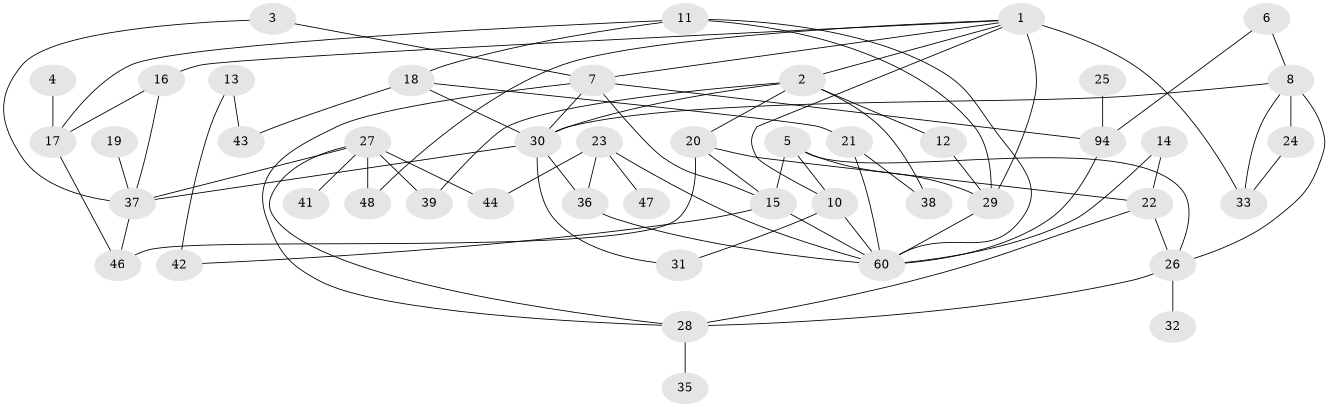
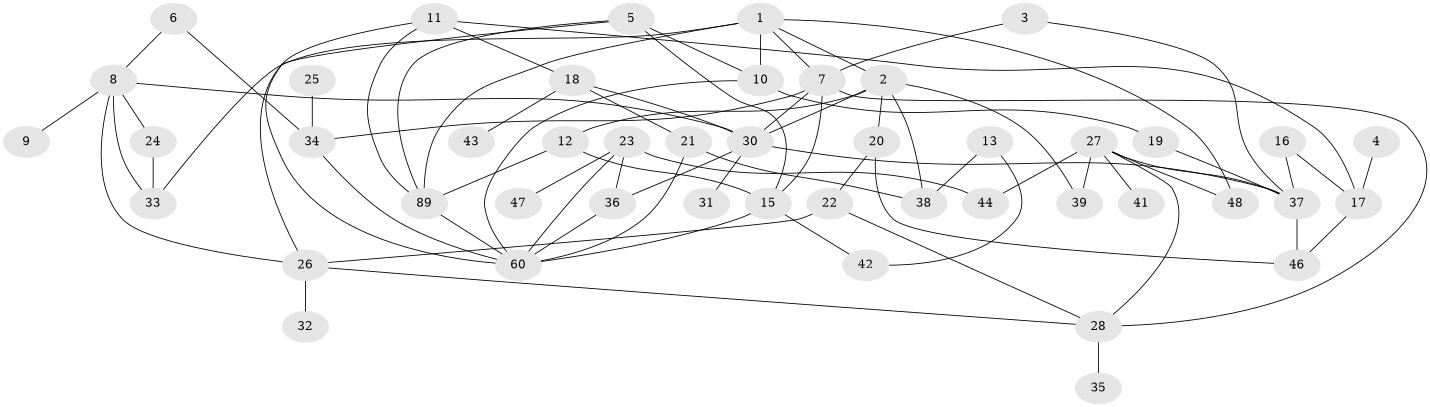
edge "1" -- "16": removed
edge "13" -- "43": now "13" -- "38"
node "9": added
node "94": label "94" -> "34"
node "14": removed
edge "20" -- "15": now "12" -- "15"
node "29": label "29" -> "89"
edge "10" -- "31": now "10" -- "19"
